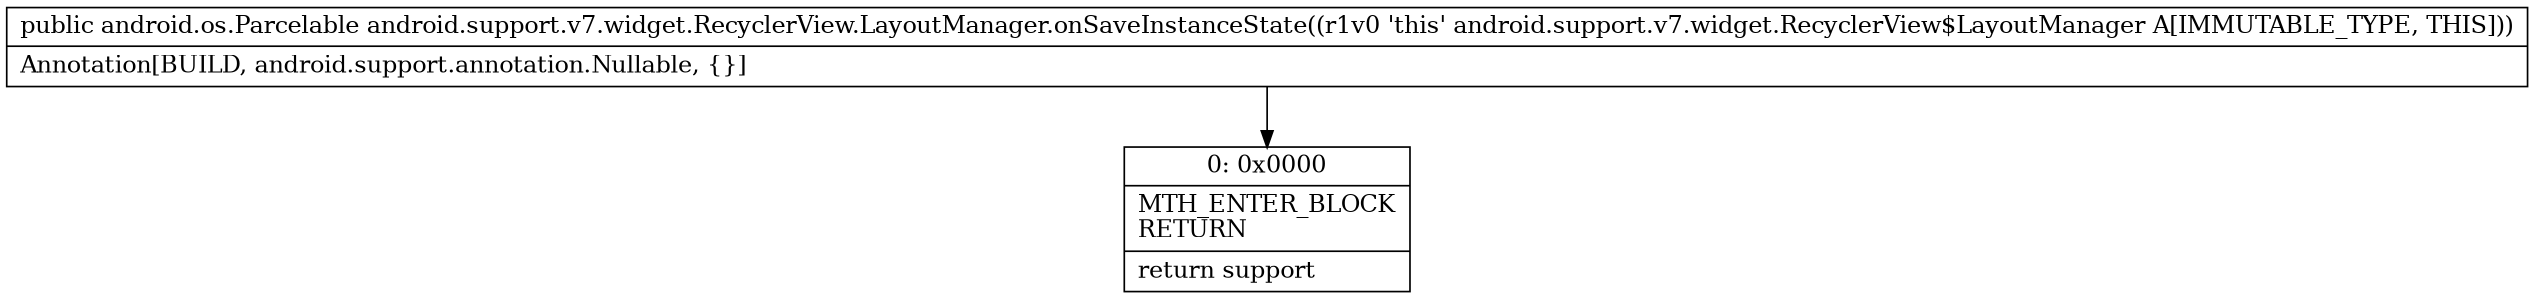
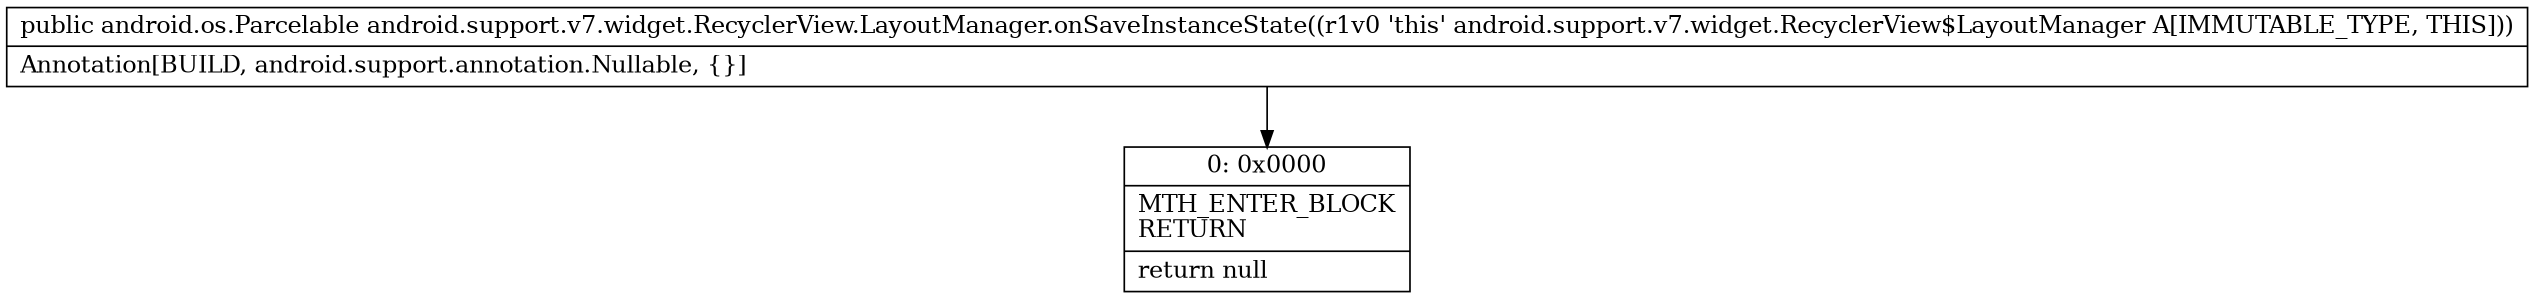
node "0: 0x0000": text "return support" -> "return null"
